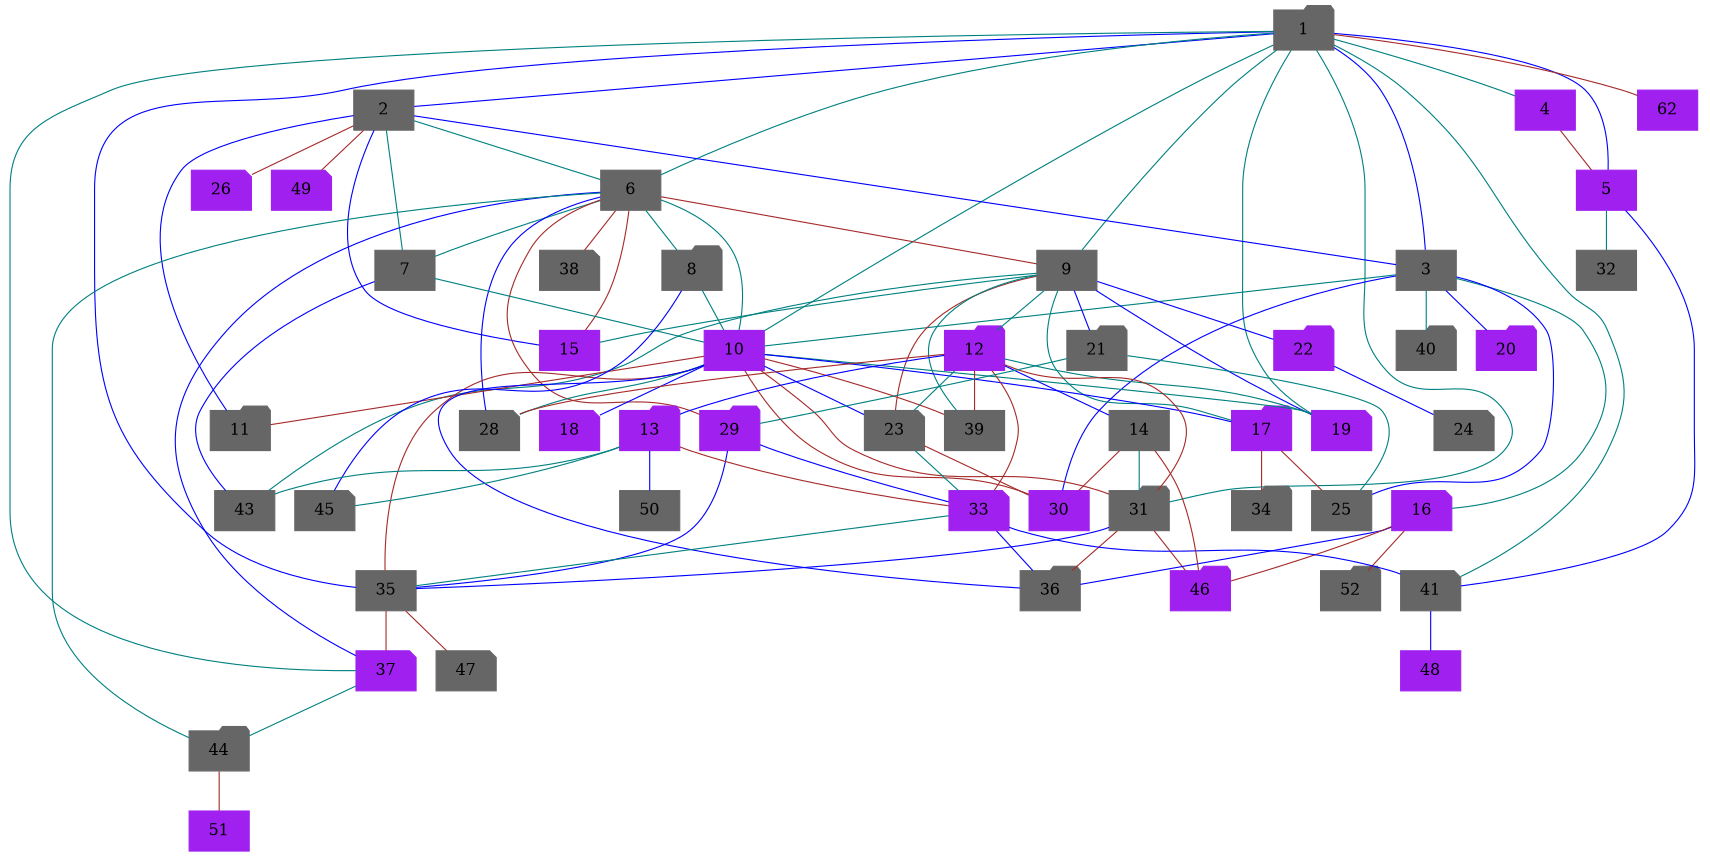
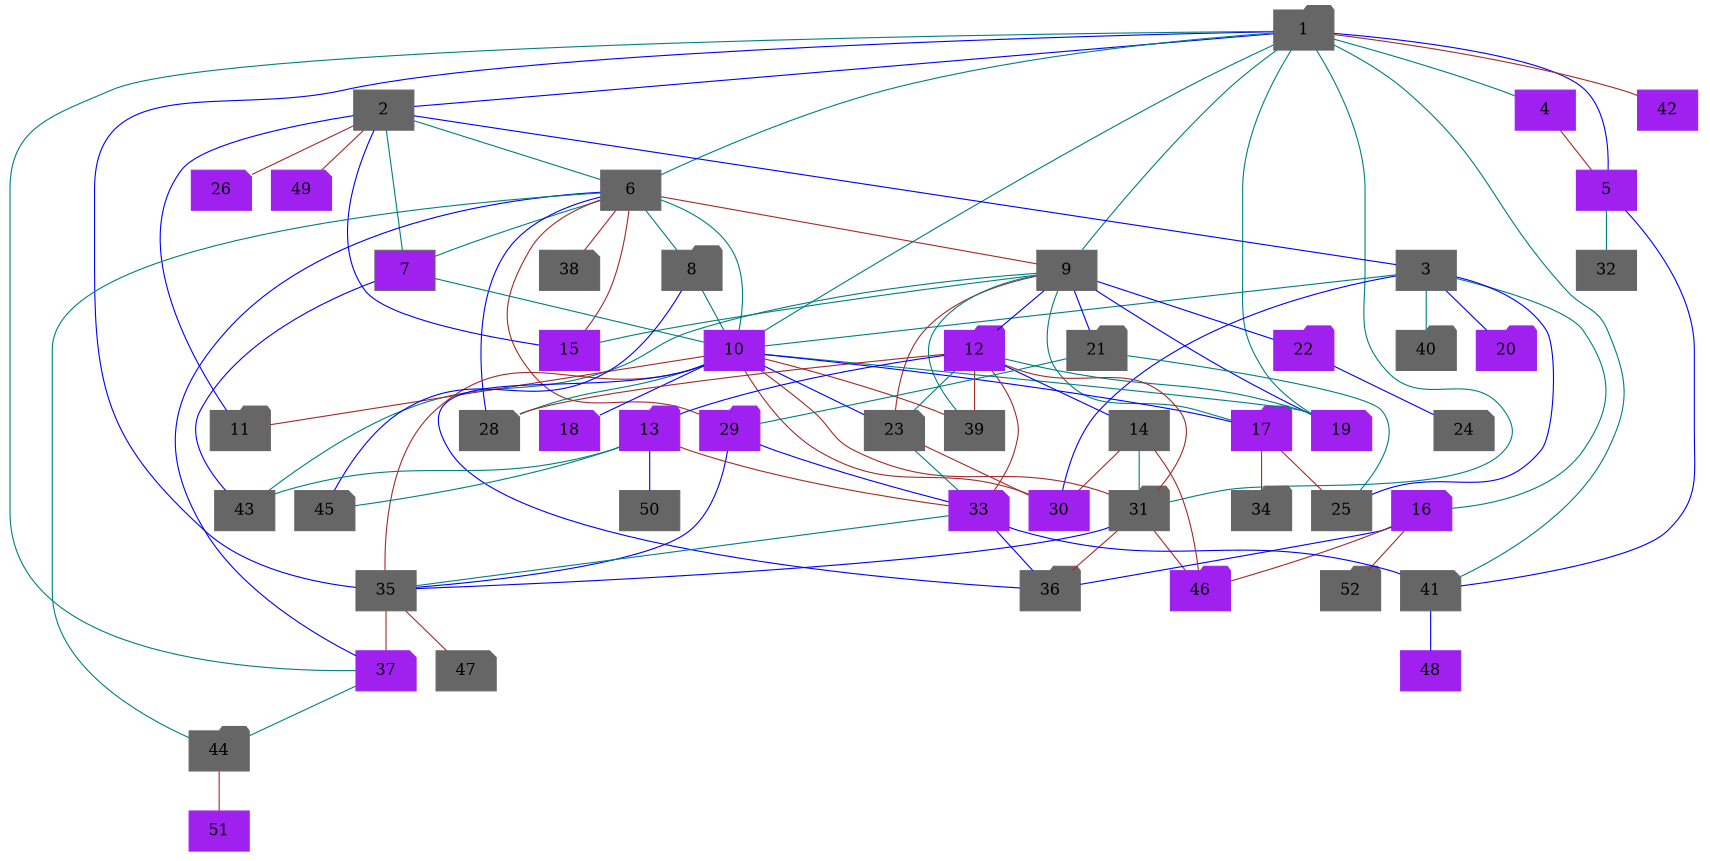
node "62": label "62" -> "42"
edge "1" -- "3": removed
node "7": fillcolor gray40 -> purple
edge "9" -- "12": color teal -> blue
